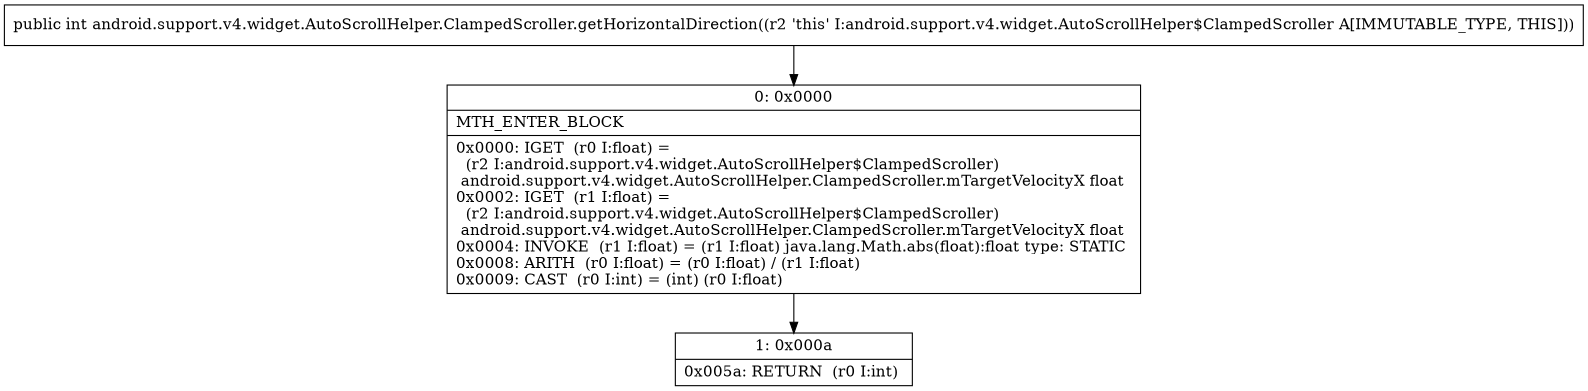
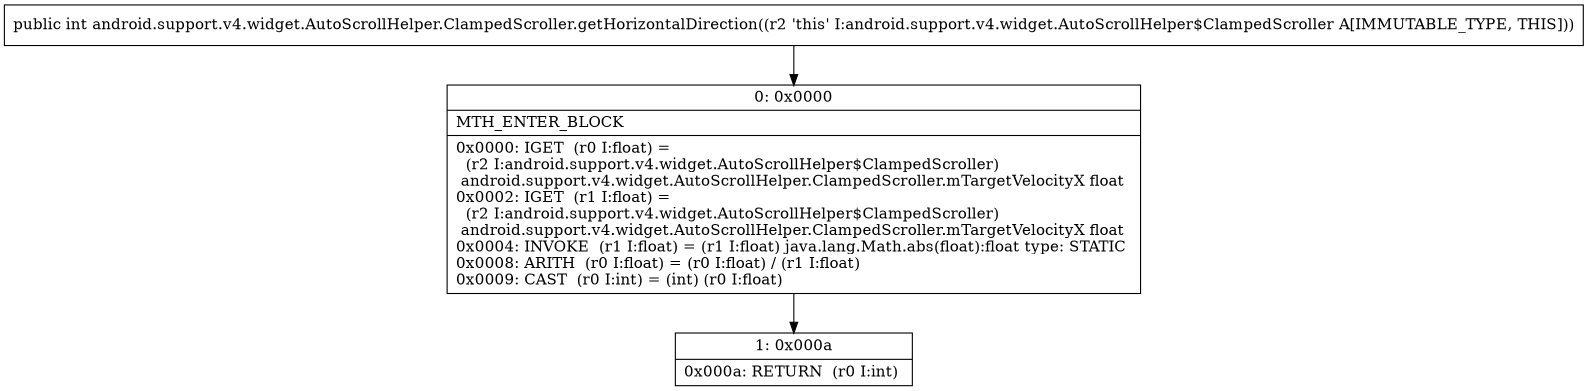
node "1: 0x000a": text "0x005a: RETURN  (r0 I:int)" -> "0x000a: RETURN  (r0 I:int)"
